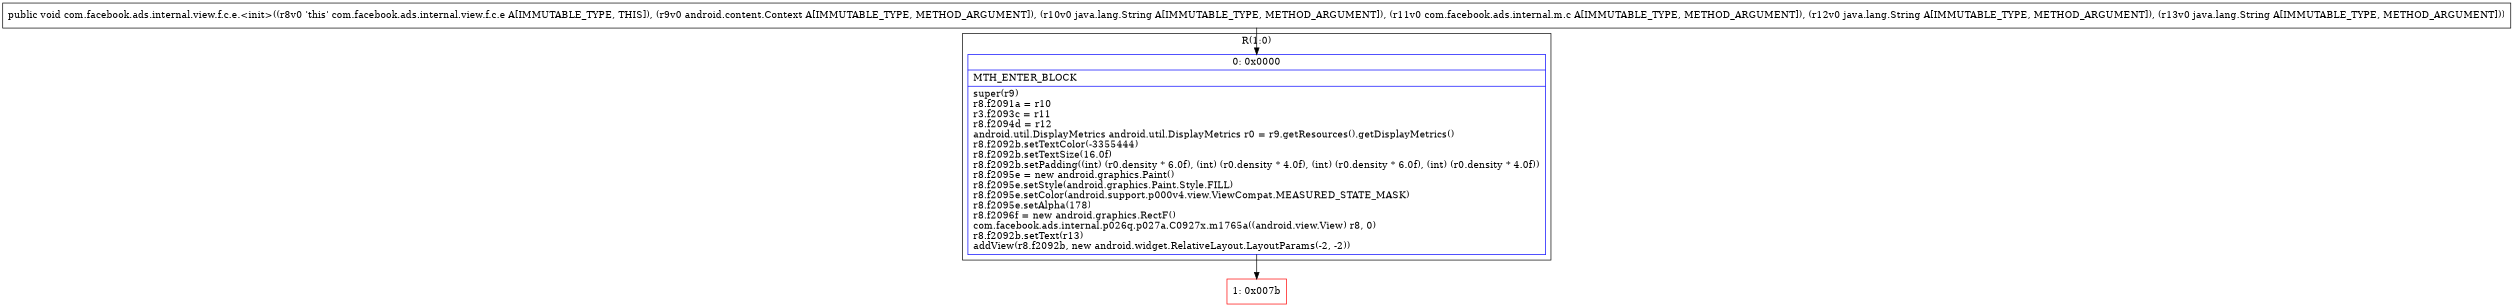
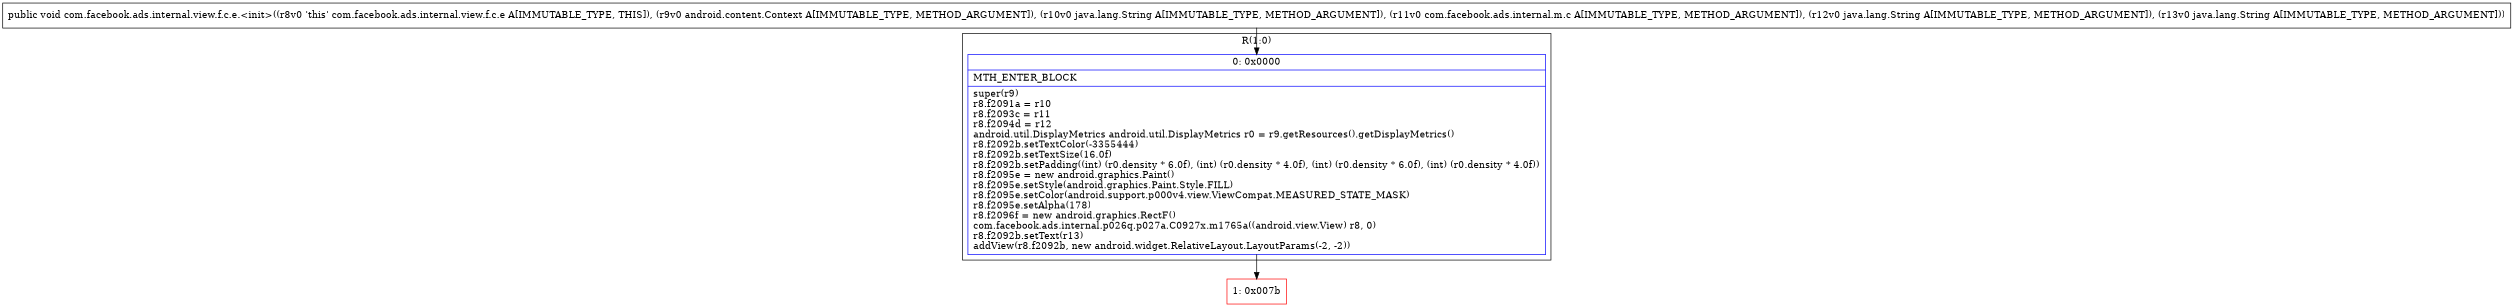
node "0: 0x0000": text "r3.f2093c = r11" -> "r8.f2093c = r11"
